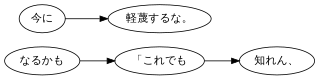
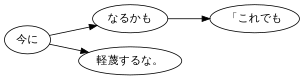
edge "今に" -> "なるかも": added
node "知れん、": removed
